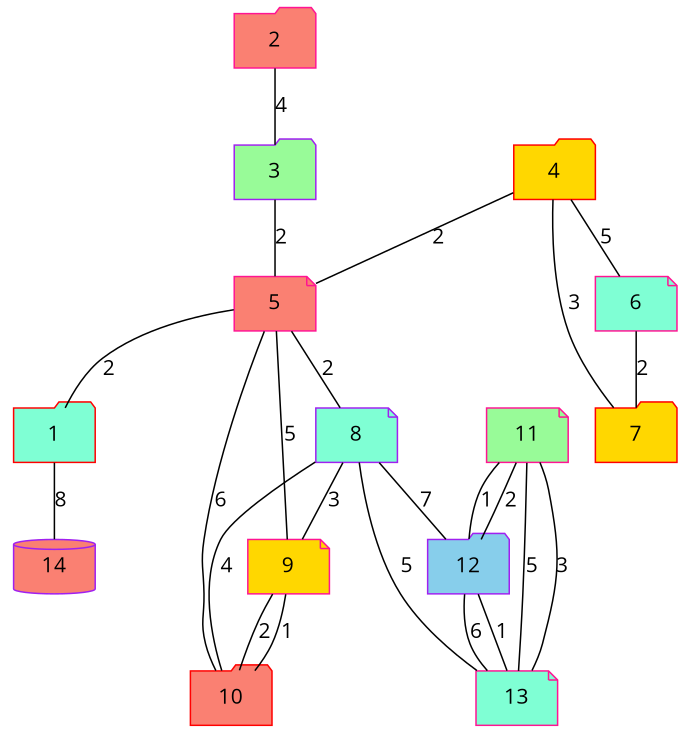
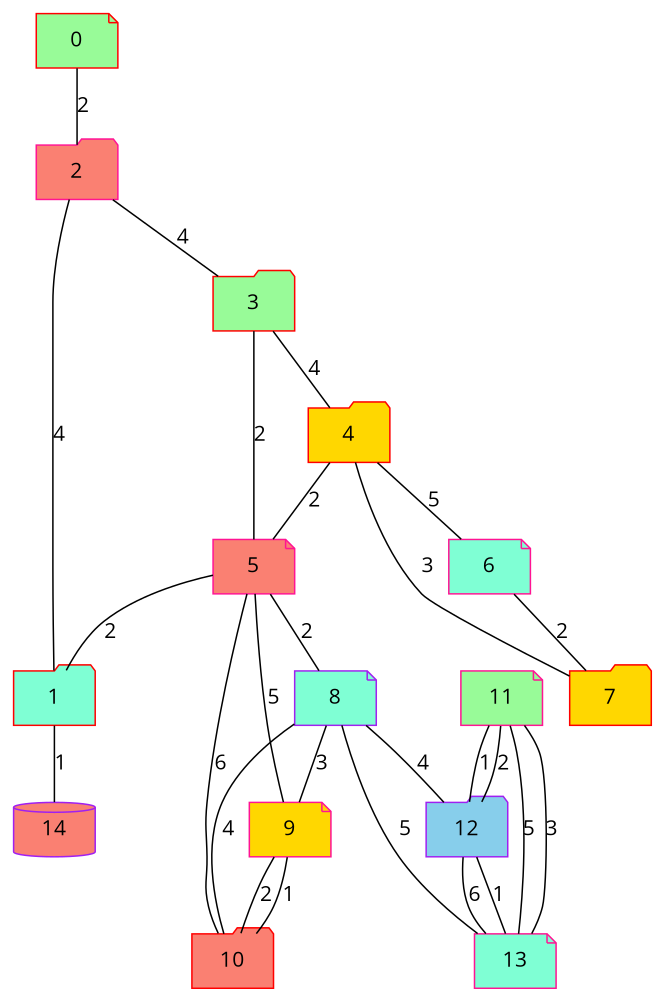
node "0": added
node "3": color purple -> red
edge "3" -- "4": added, label "4"
edge "2" -- "1": added, label "4"
edge "1" -- "14": label "8" -> "1"
edge "8" -- "12": label "7" -> "4"
